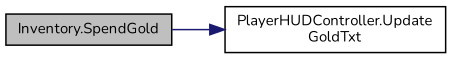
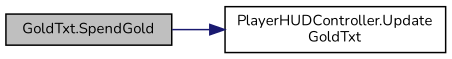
node "Inventory.SpendGold": label "Inventory.SpendGold" -> "GoldTxt.SpendGold"
